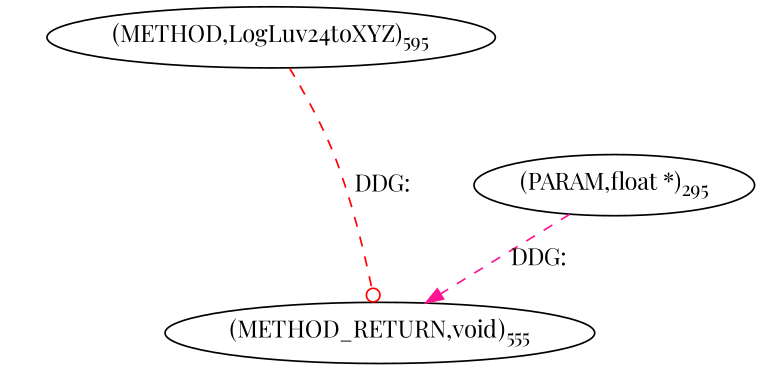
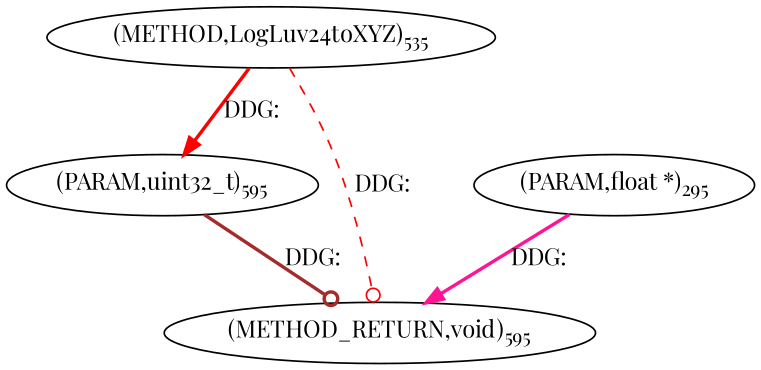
node "(METHOD,LogLuv24toXYZ)": text "595" -> "535"
node "(PARAM,uint32_t)": added
edge "(PARAM,float *)" -> "(METHOD_RETURN,void)": style dashed -> bold
node "(METHOD_RETURN,void)": text "555" -> "595"
